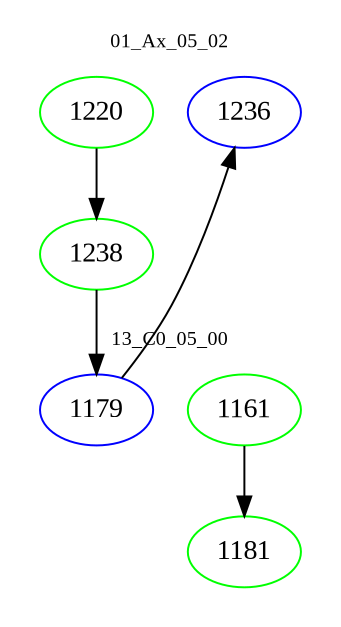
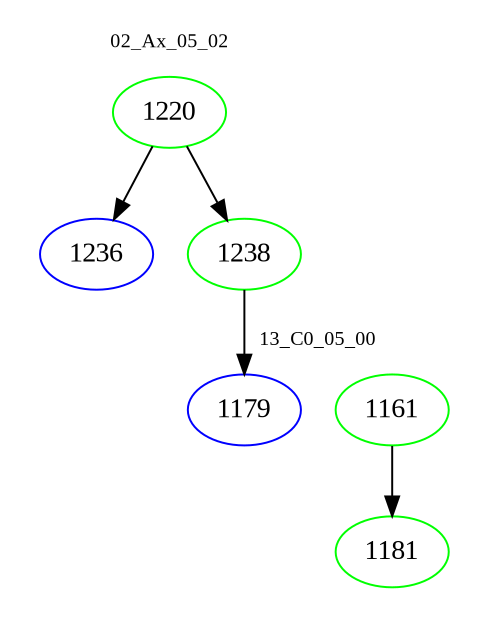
cluster "01_Ax_05_02": label "01_Ax_05_02" -> "02_Ax_05_02"
edge "1179" -> "1236": now "1220" -> "1236"
